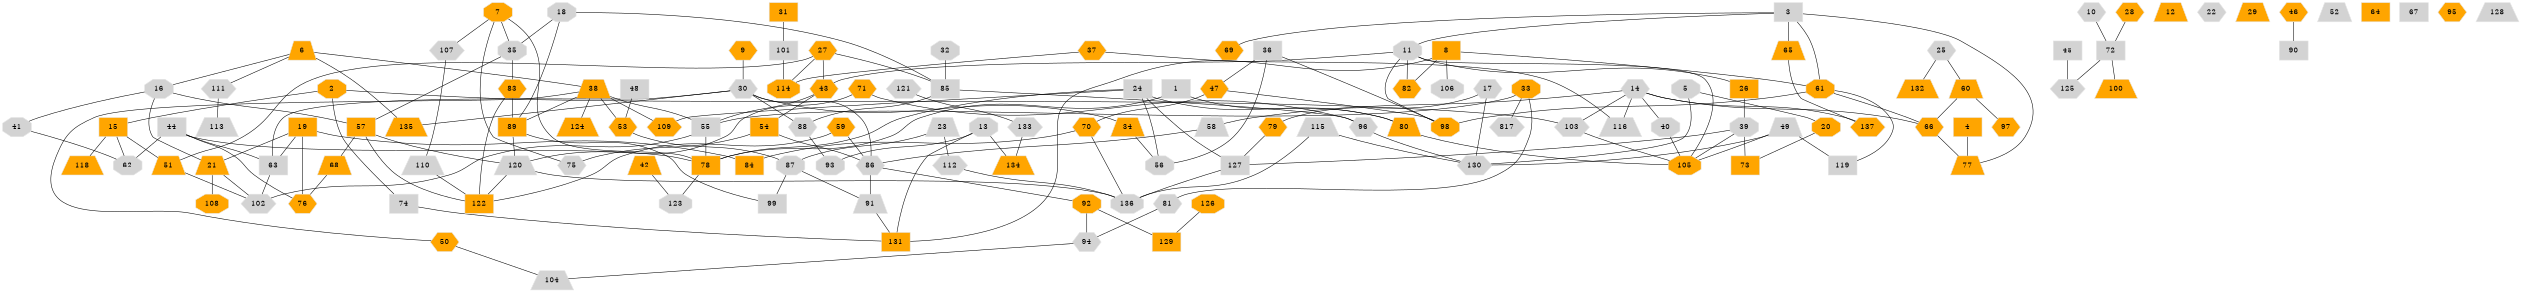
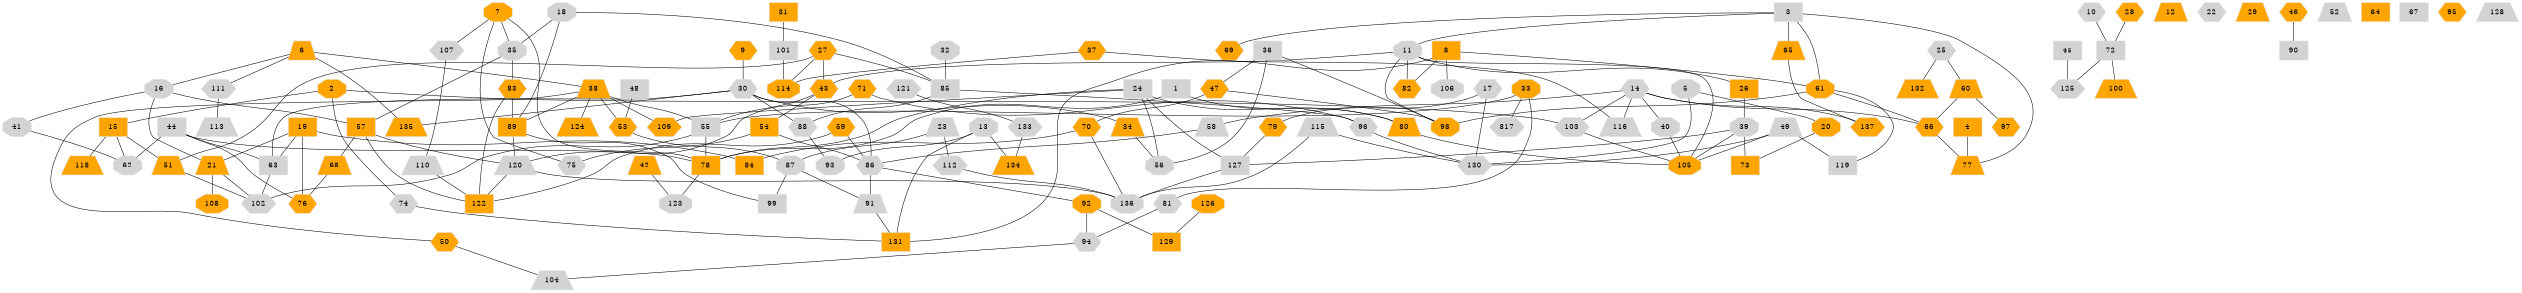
node "74": shape box -> hexagon
